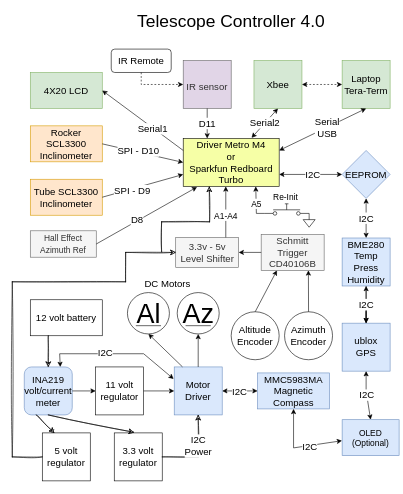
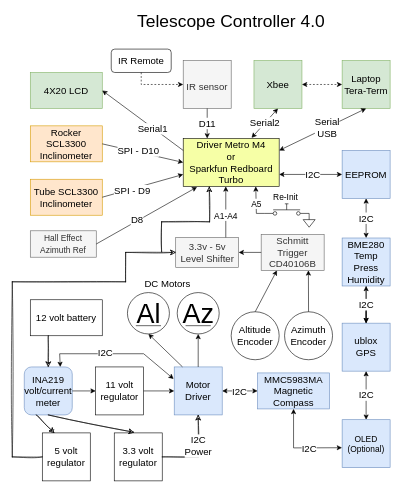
node "IR sensor": fillcolor #e1d5e7 -> #f5f5f5
node "EEPROM": shape diamond -> rectangle
node "OLED (Optional)": size 57x36 -> 48x48
